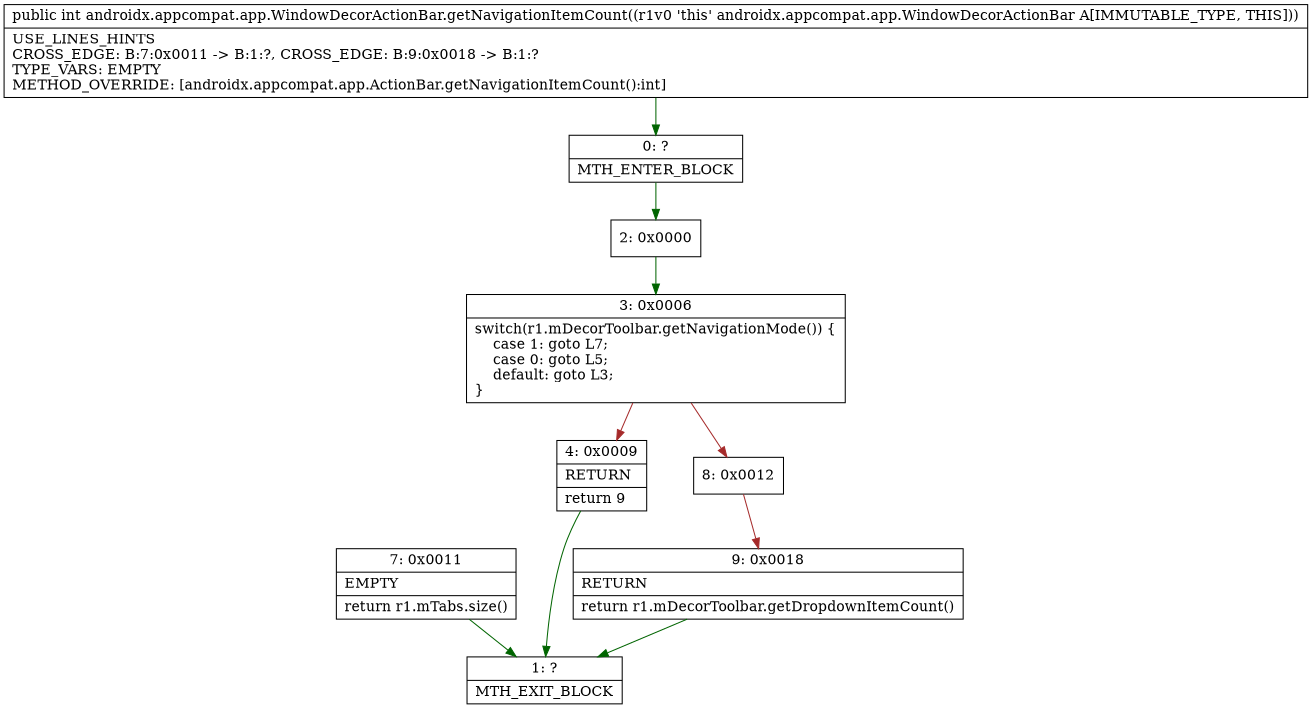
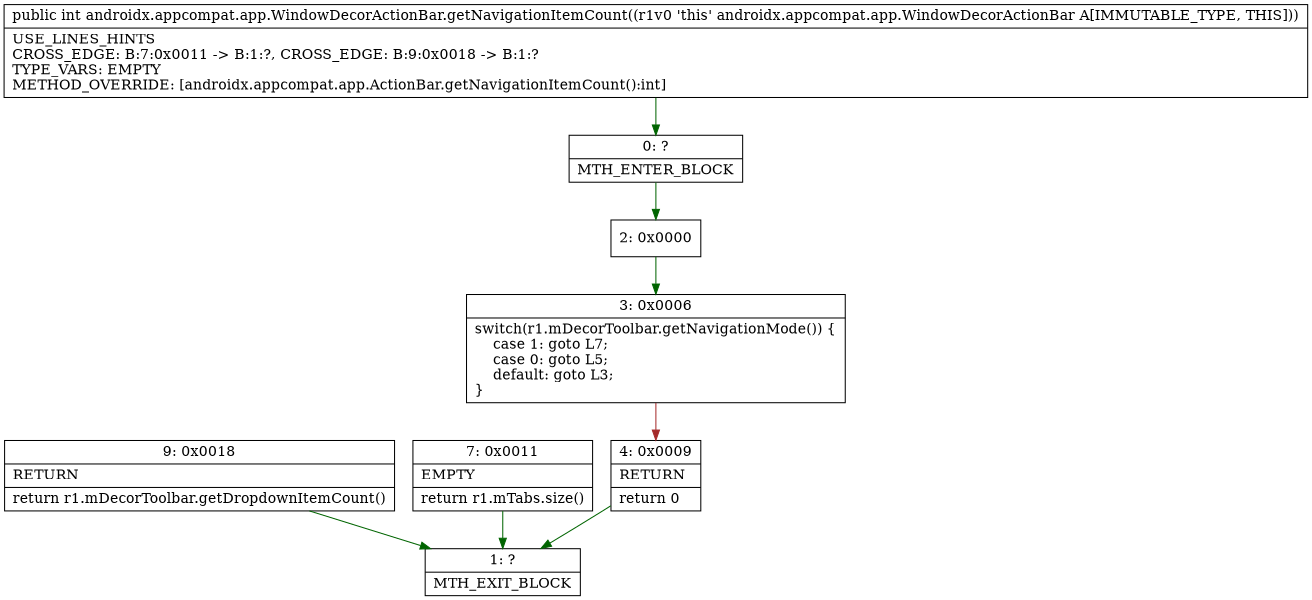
node "8: 0x0012": removed
node "4: 0x0009": text "return 9" -> "return 0"
